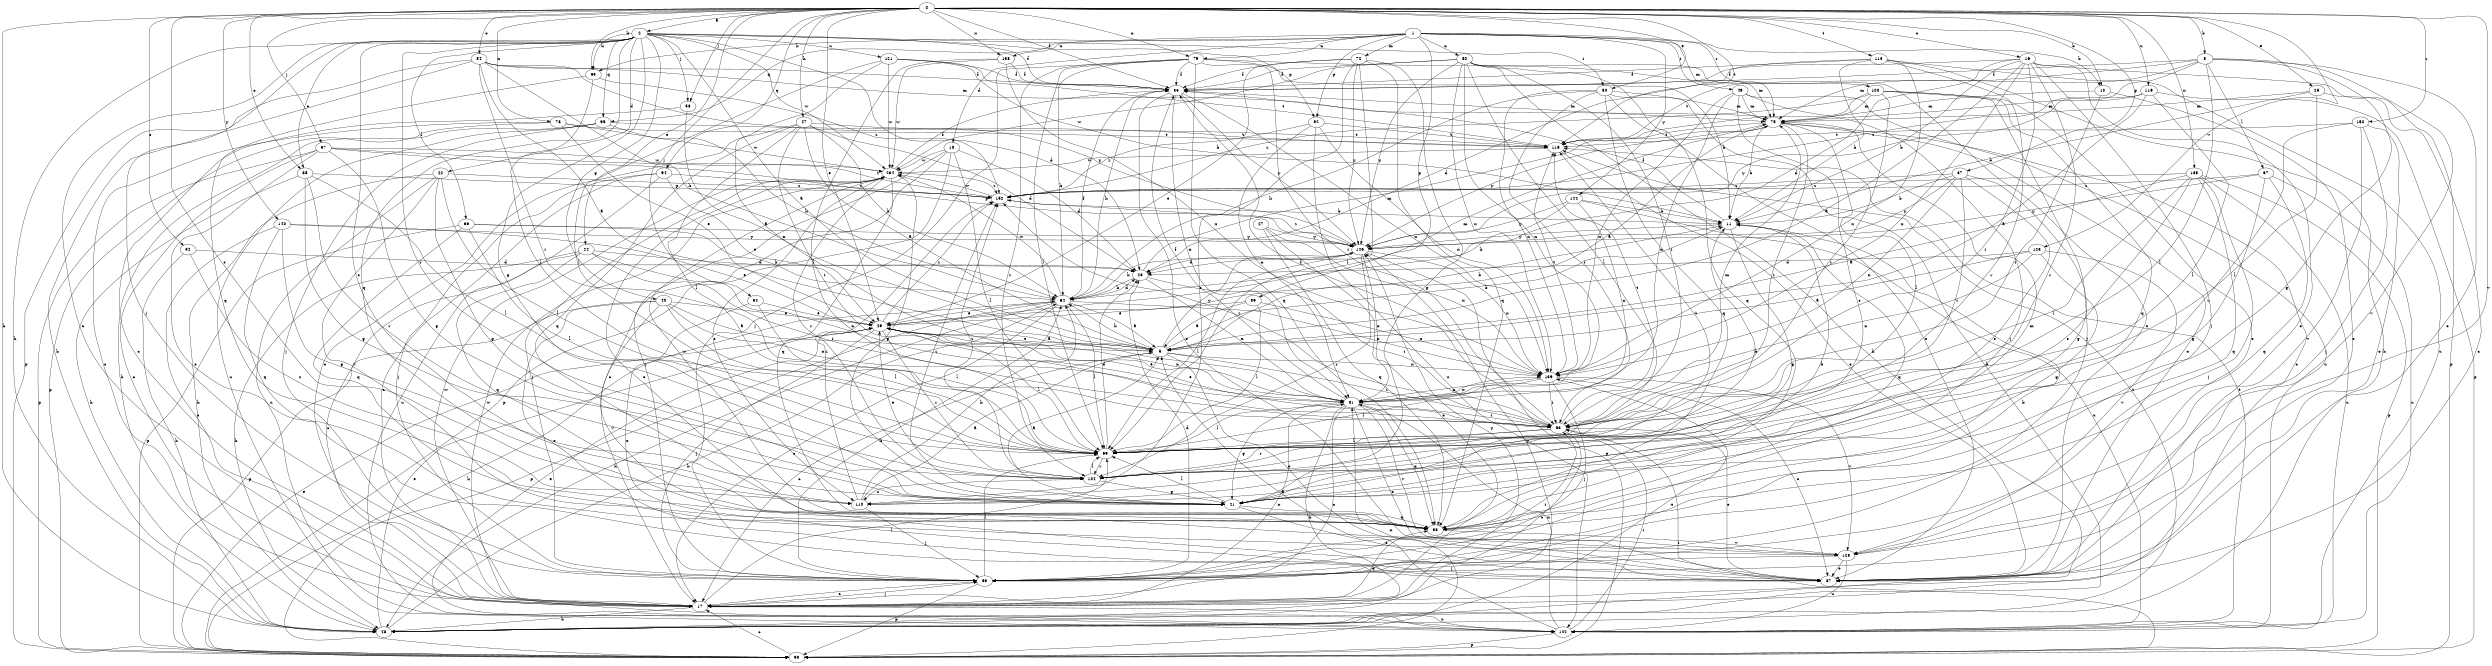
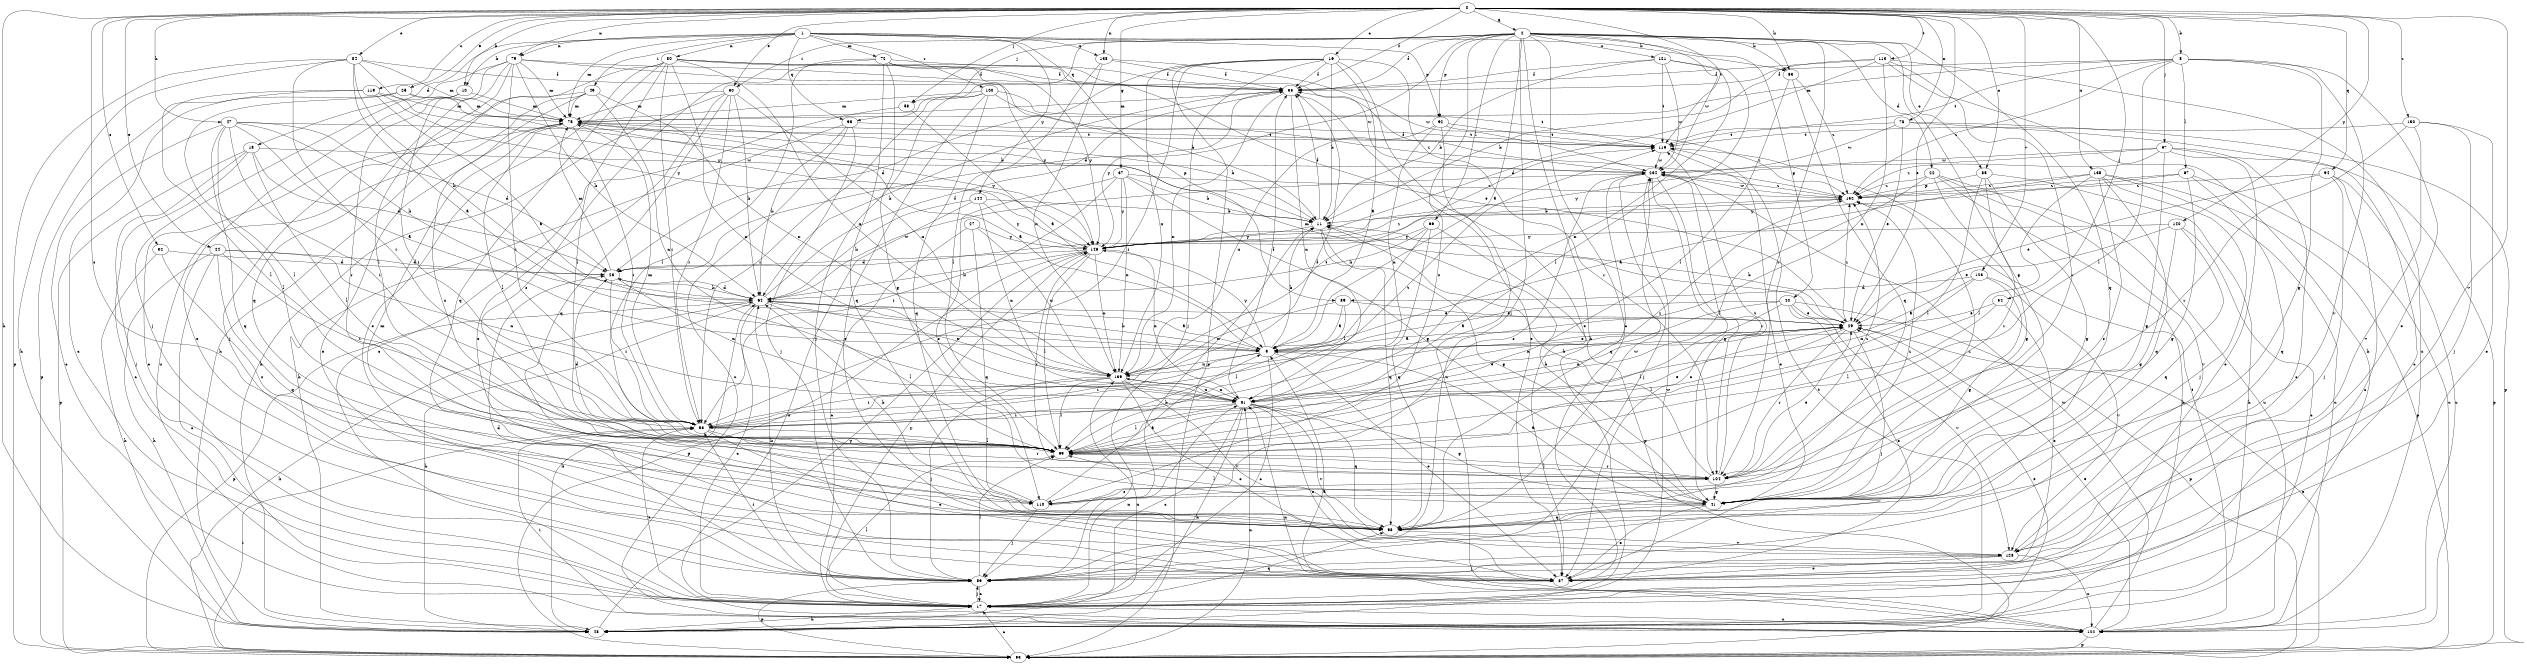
edge "57" -> "146": label "p" -> "y"
edge "123" -> "23": now "123" -> "89"
